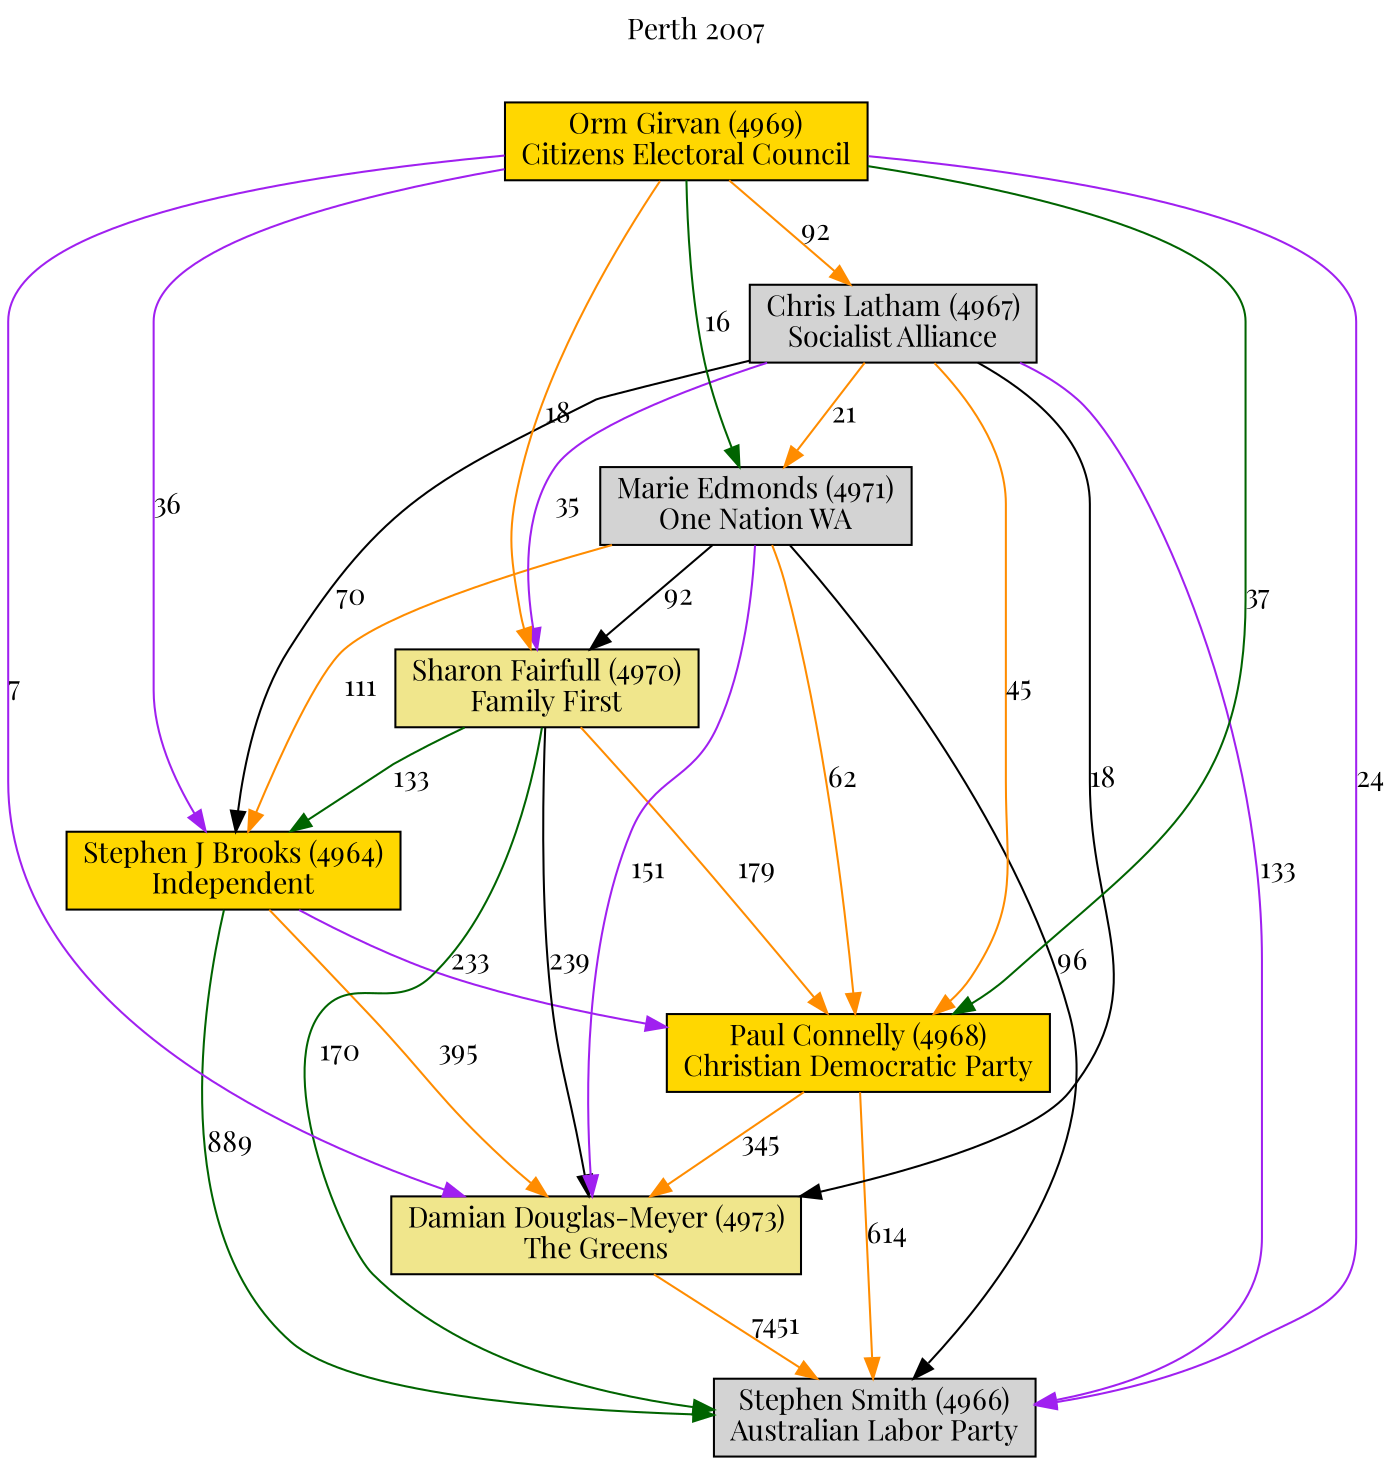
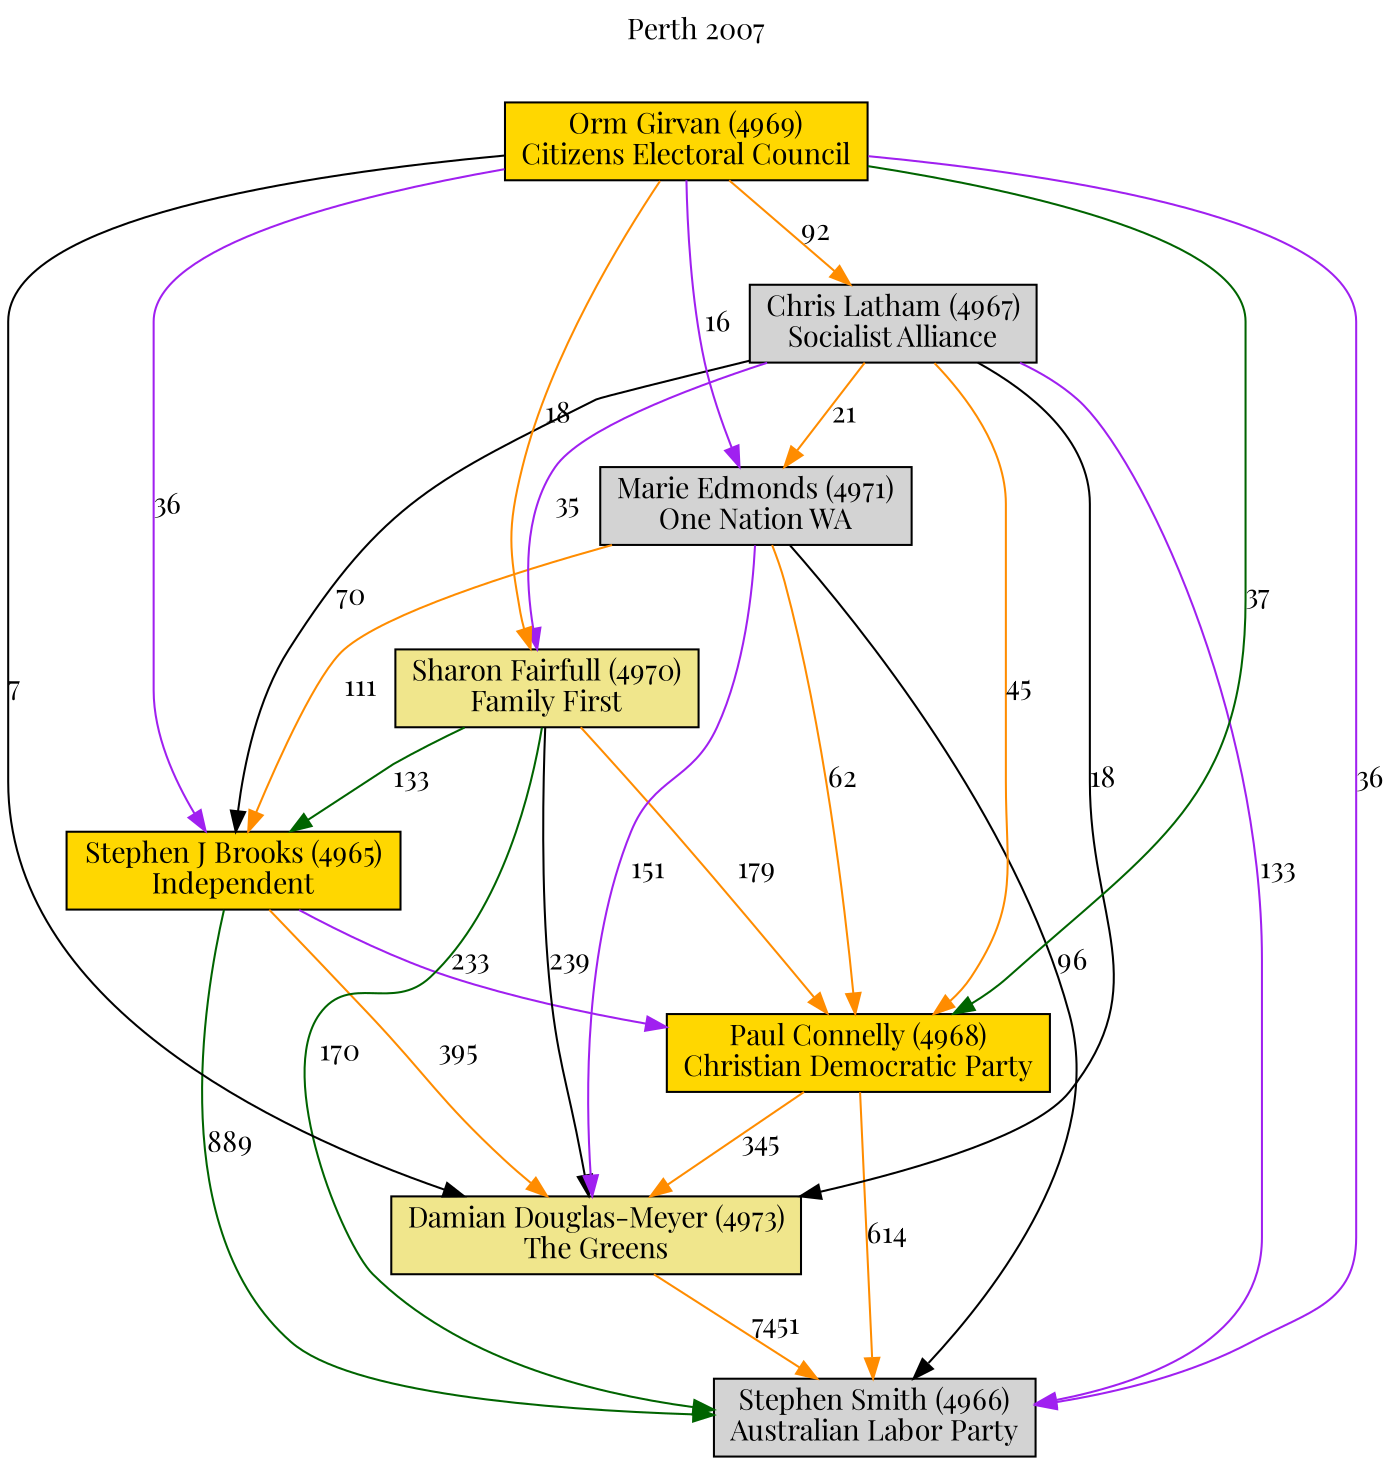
edge "Orm Girvan (4969) Citizens Electoral Council" -> "Marie Edmonds (4971) One Nation WA": color darkgreen -> purple
edge "Marie Edmonds (4971) One Nation WA" -> "Sharon Fairfull (4970) Family First": removed, label "92"
edge "Orm Girvan (4969) Citizens Electoral Council" -> "Damian Douglas-Meyer (4973) The Greens": color purple -> black
edge "Orm Girvan (4969) Citizens Electoral Council" -> "Stephen Smith (4966) Australian Labor Party": label "24" -> "36"
node "Stephen J Brooks (4964) Independent": label "Stephen J Brooks (4964) Independent" -> "Stephen J Brooks (4965) Independent"
